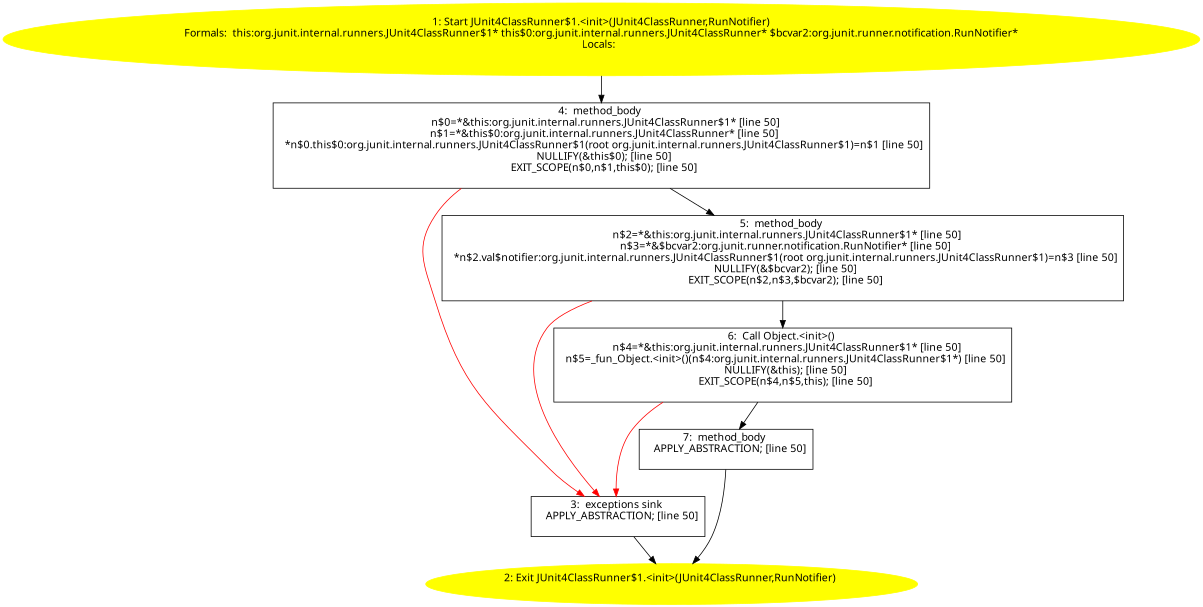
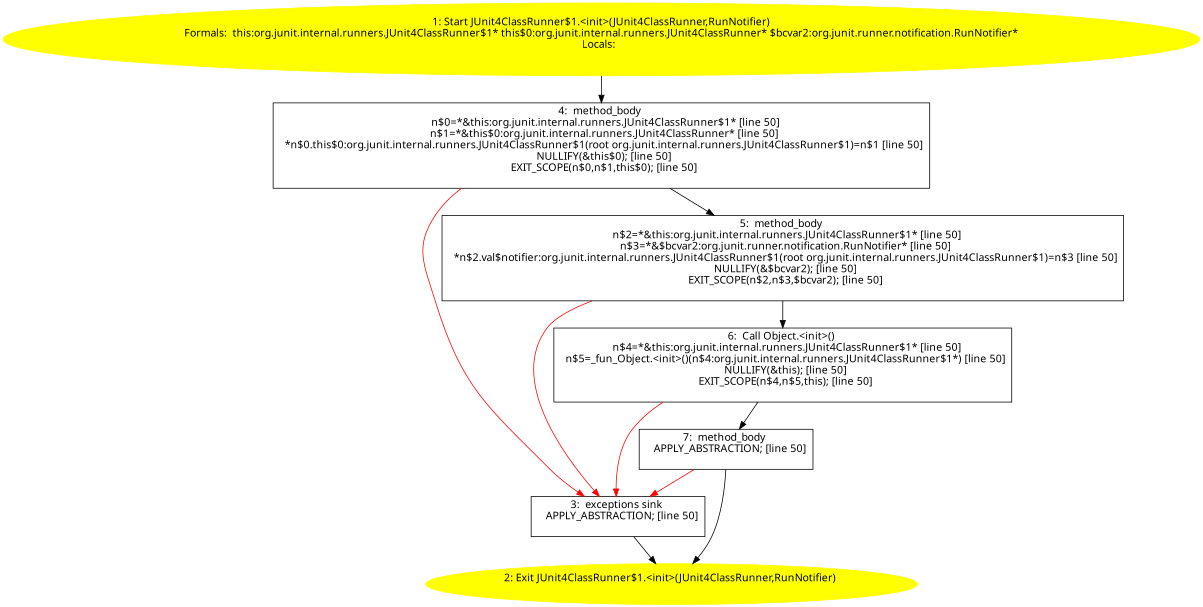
edge "7:  method_body APPLY_ABSTRACTION; [line 50]" -> "3:  exceptions sink APPLY_ABSTRACTION; [line 50]": added
